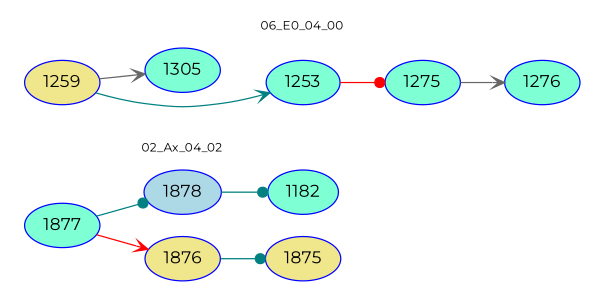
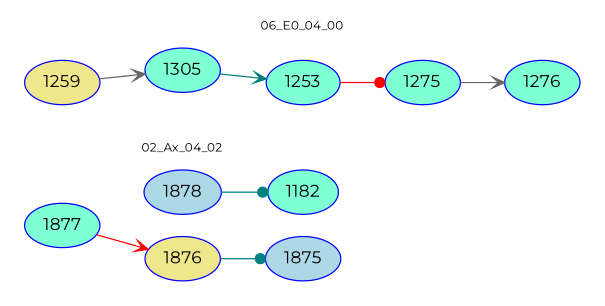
edge "1259" -> "1253": now "1305" -> "1253"
edge "1877" -> "1878": removed
node "1875": fillcolor khaki -> lightblue
